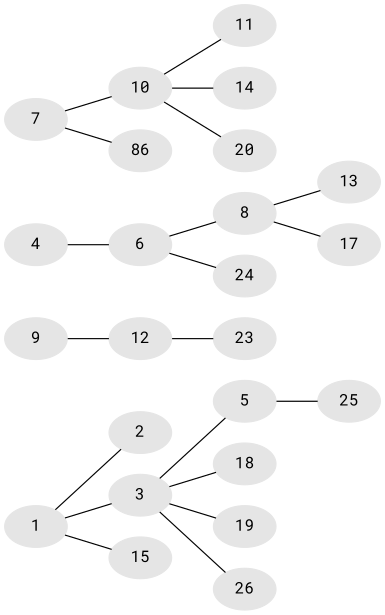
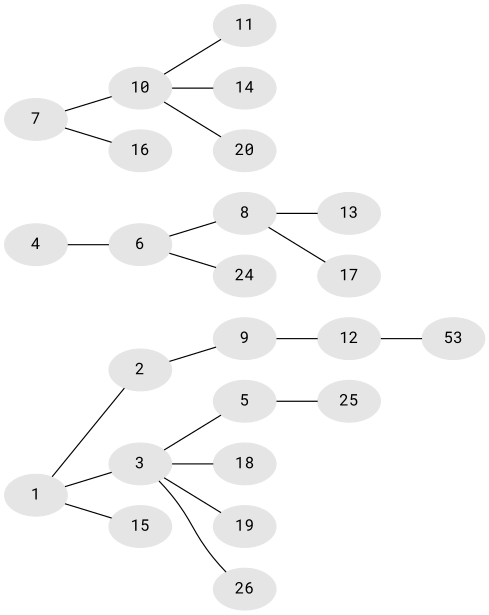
node "86": label "86" -> "16"
node "23": label "23" -> "53"
edge "9" -- "2": added
